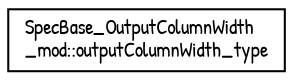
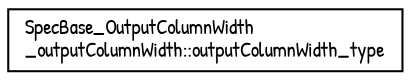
node "SpecBase_OutputColumnWidth _mod::outputColumnWidth_type": label "SpecBase_OutputColumnWidth _mod::outputColumnWidth_type" -> "SpecBase_OutputColumnWidth _outputColumnWidth::outputColumnWidth_type"
